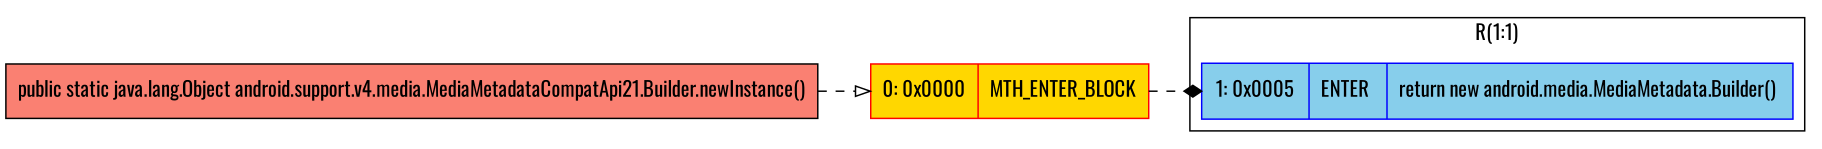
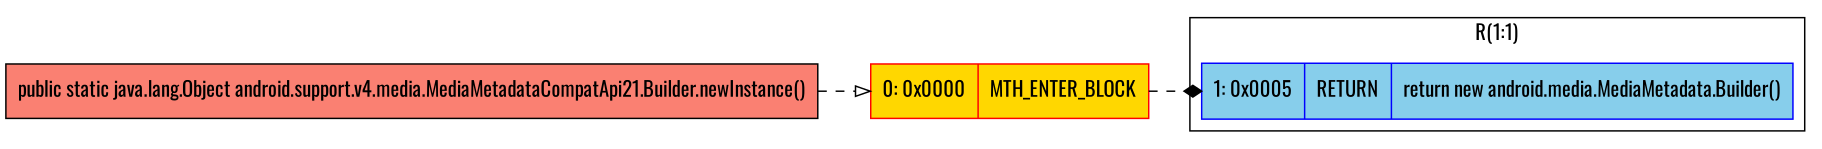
node "1: 0x0005": text "ENTER" -> "RETURN"
